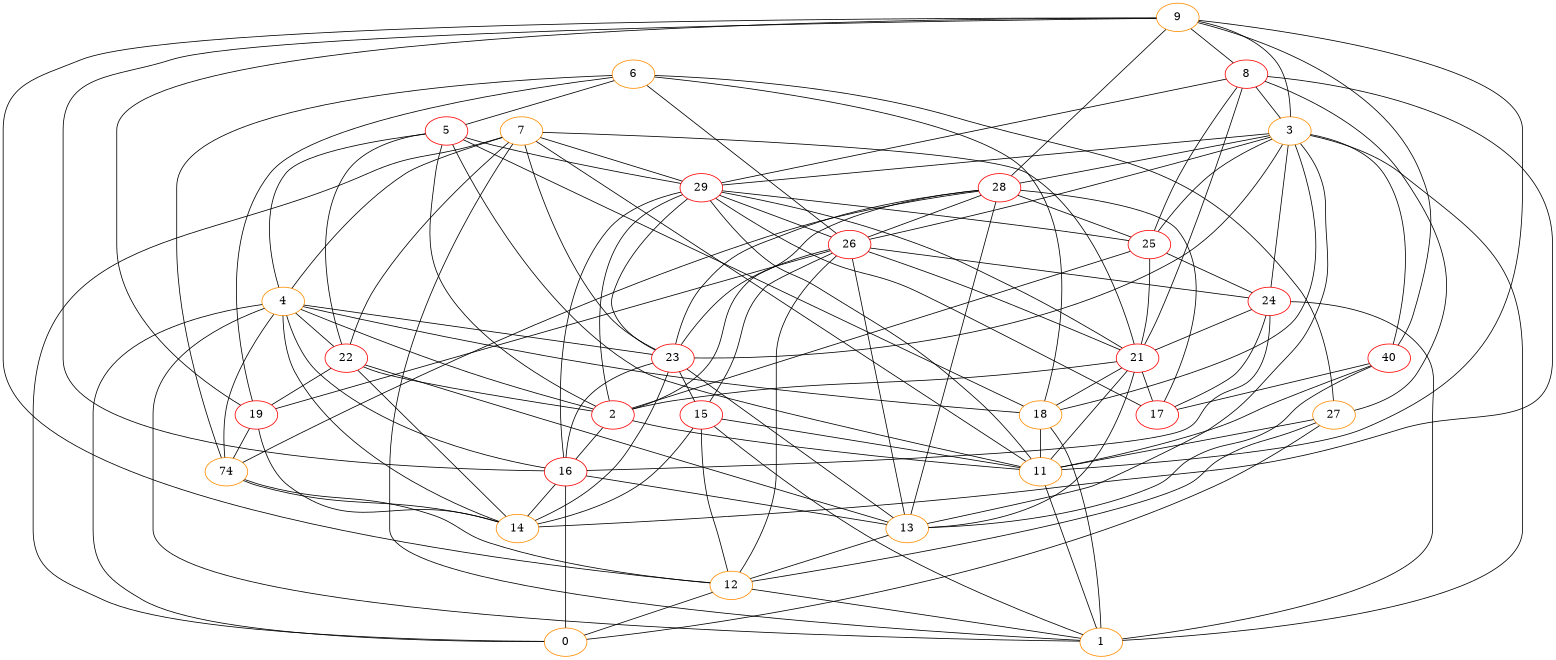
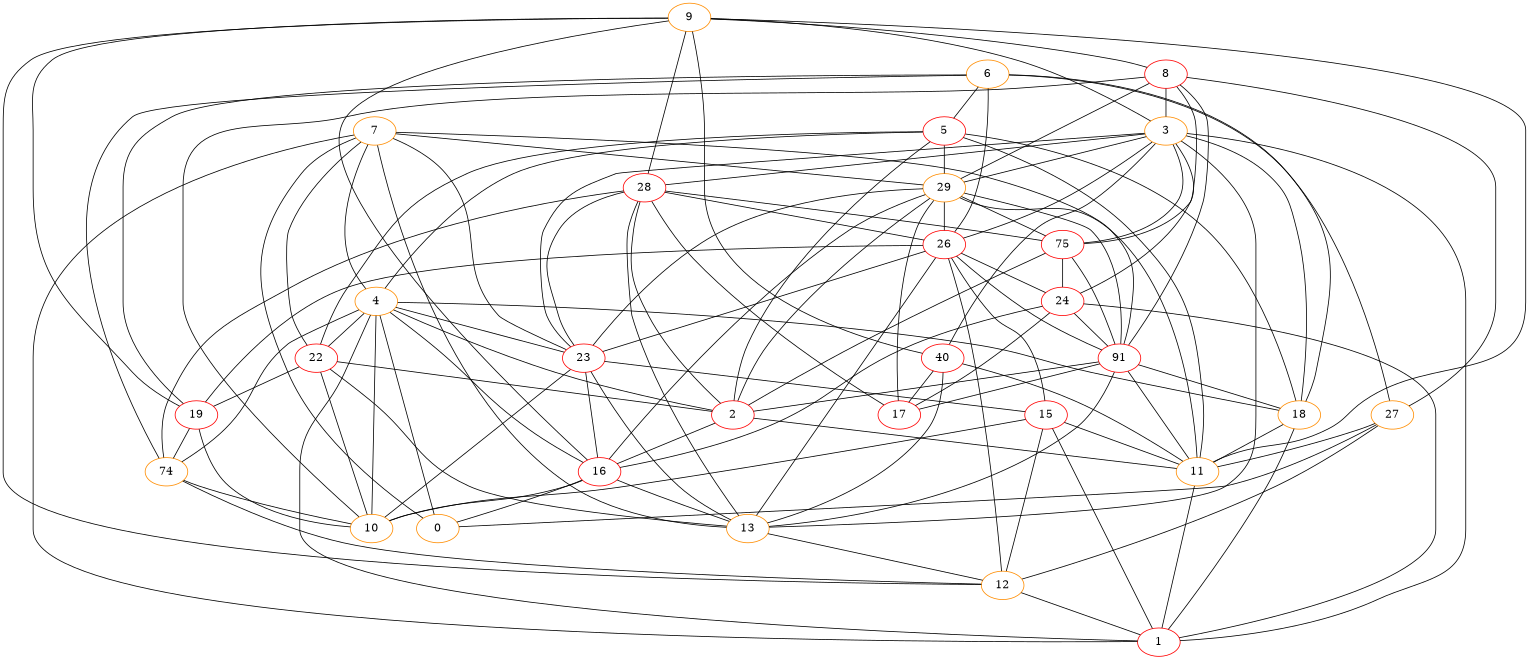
node "29": color red -> darkorange
node "25": label "25" -> "75"
edge "7" -- "11": now "7" -- "13"
node "21": label "21" -> "91"
node "14": label "14" -> "10"
edge "12" -- "0": removed
node "1": color darkorange -> red
